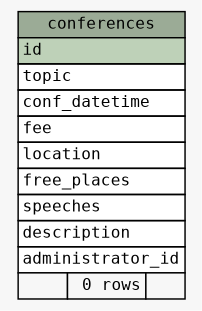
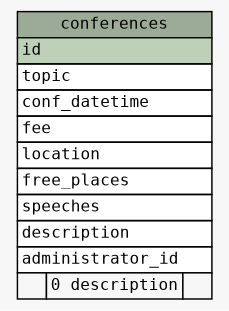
node "conferences": text "0 rows" -> "0 description"
